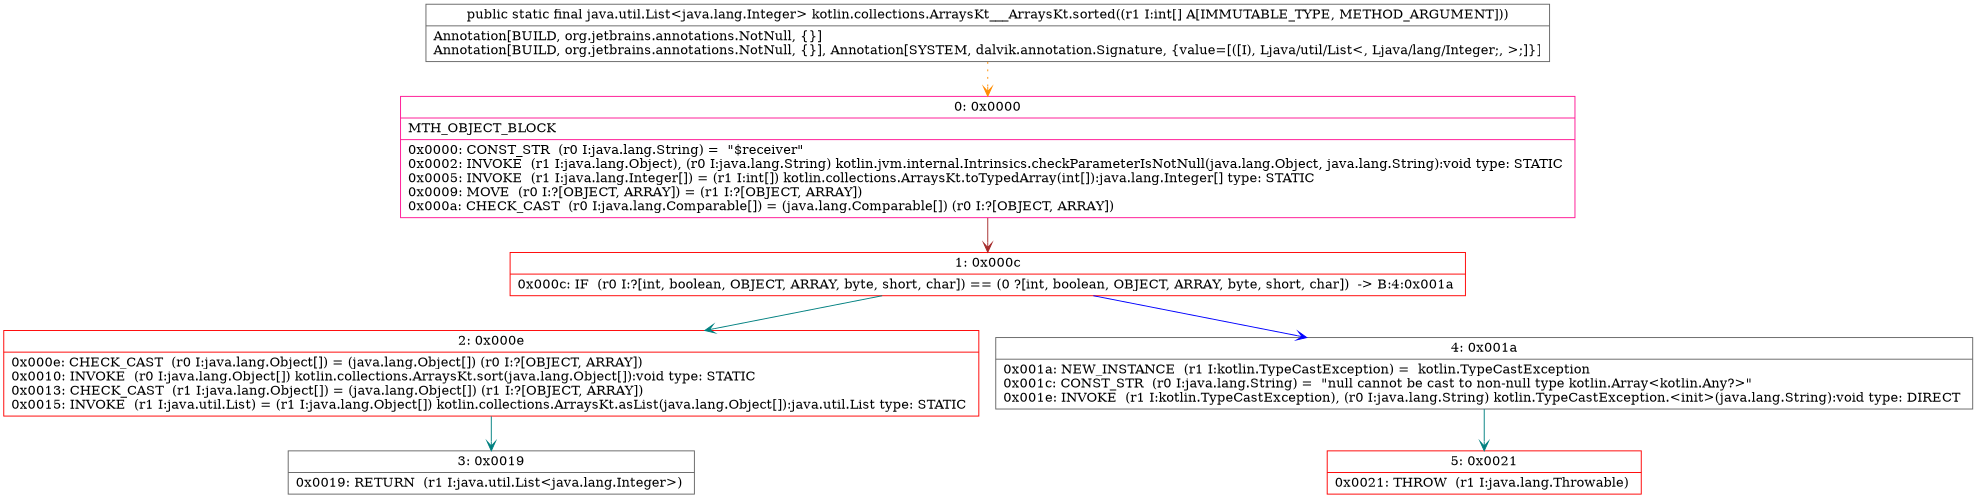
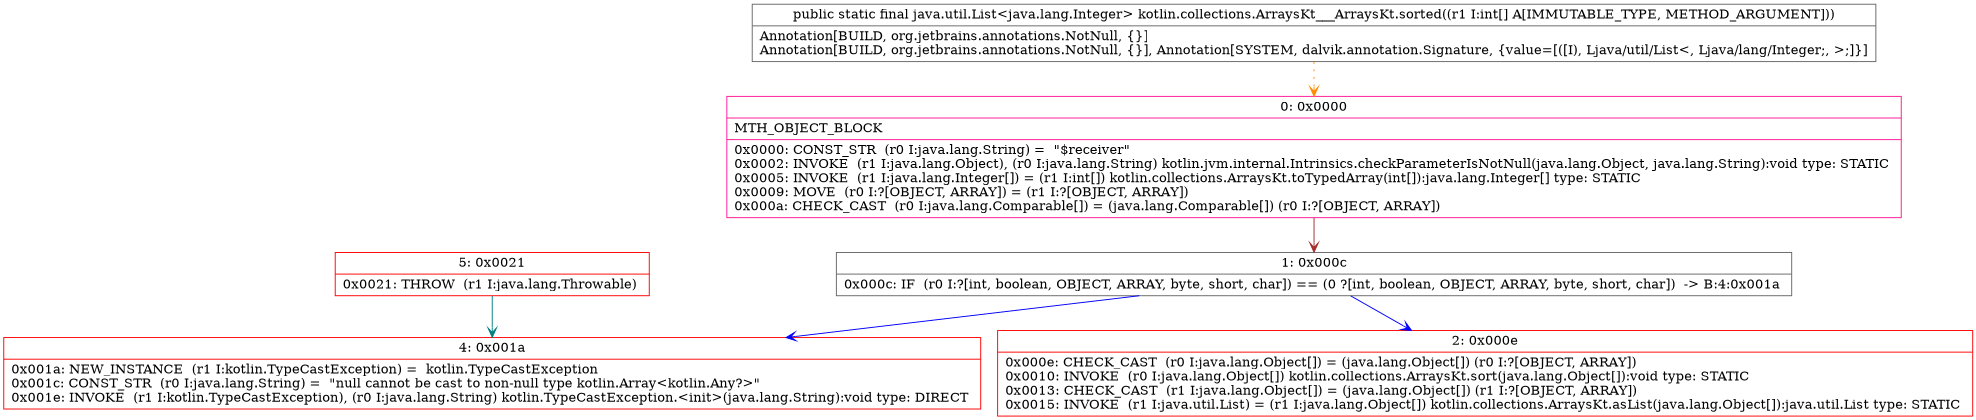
node "1: 0x000c": color red -> gray40
edge "1: 0x000c" -> "2: 0x000e": color teal -> blue
node "4: 0x001a": color gray40 -> red
edge "4: 0x001a" -> "5: 0x0021": reversed
node "3: 0x0019": removed
